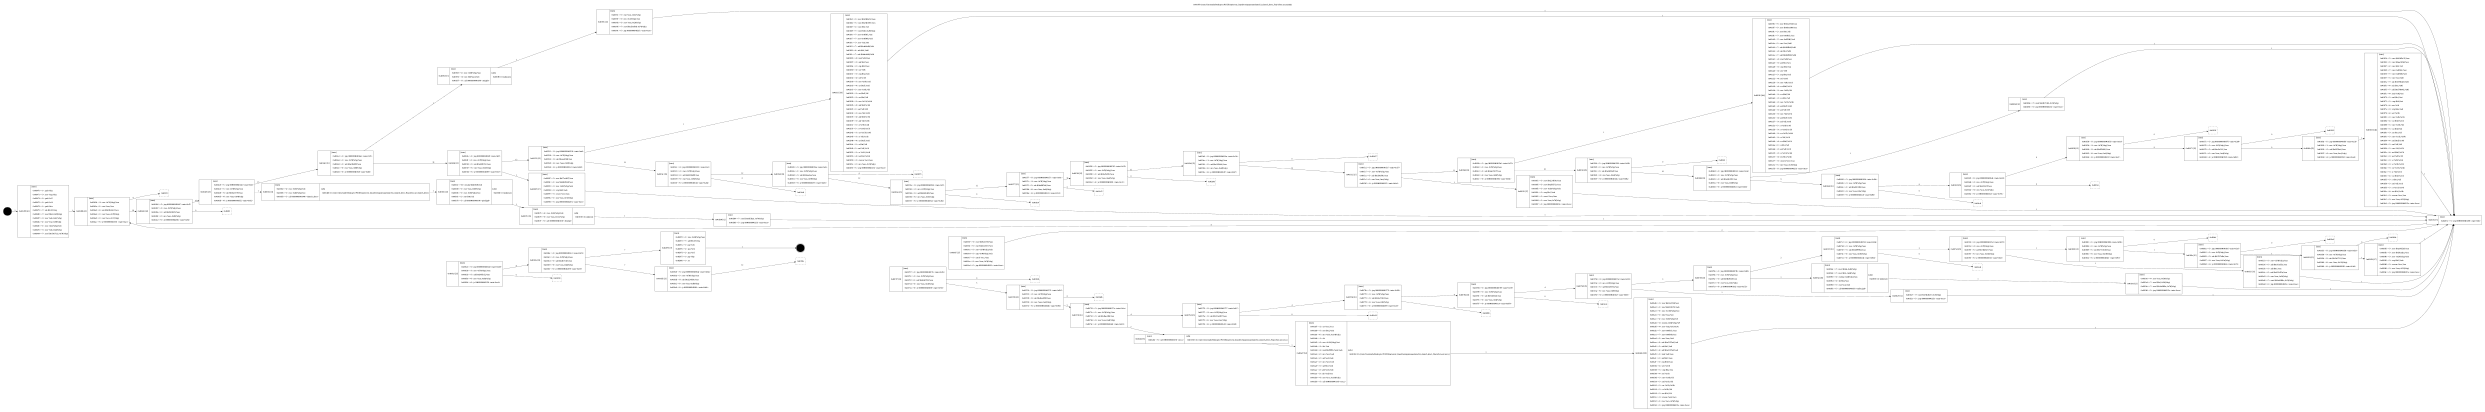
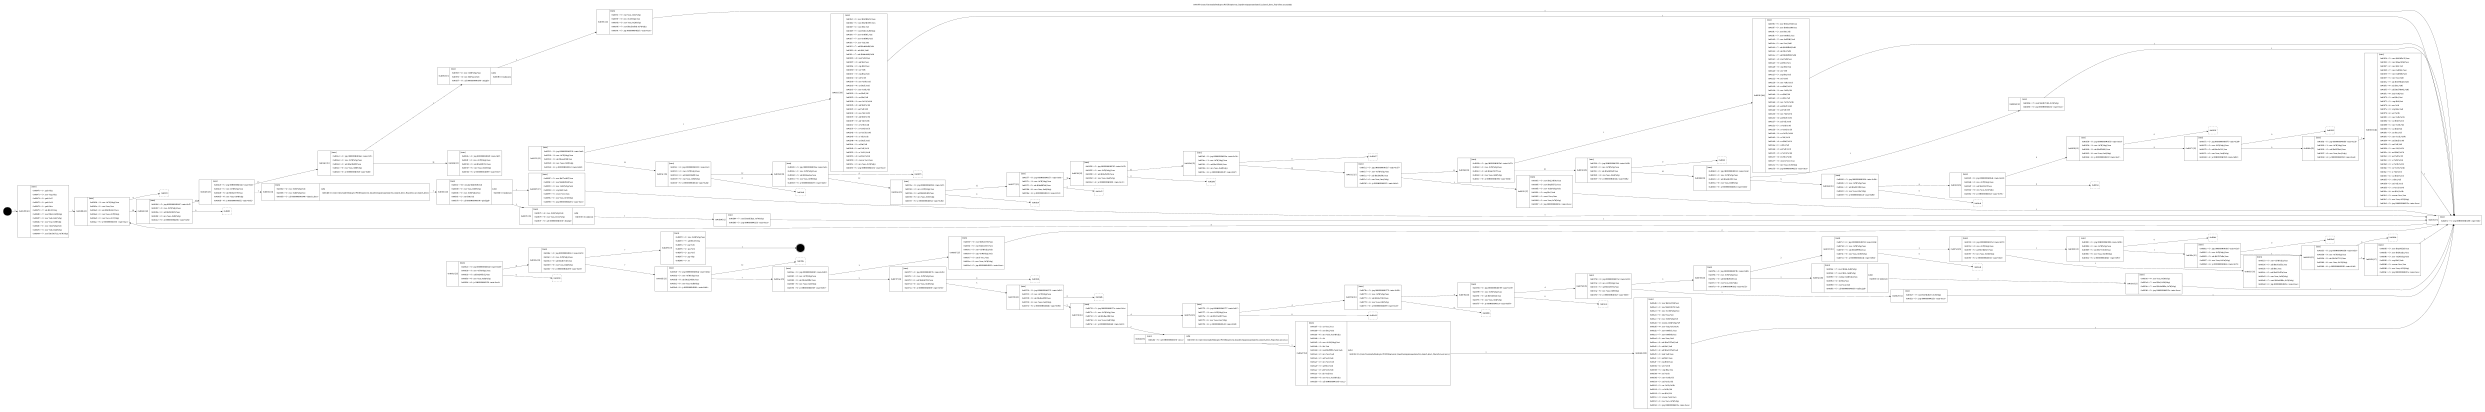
edge "0x4014fa [25]" -> "0x401513 [25]": removed, label "13"
edge "0x4014fa [25]" -> "0x401987 [27]": now "0x401b5e [23]" -> "0x401987 [27]"
node "0x4016ee [25]": added
edge "0x401b33 [31]" -> "0x40215e [5]": removed, label "1"
